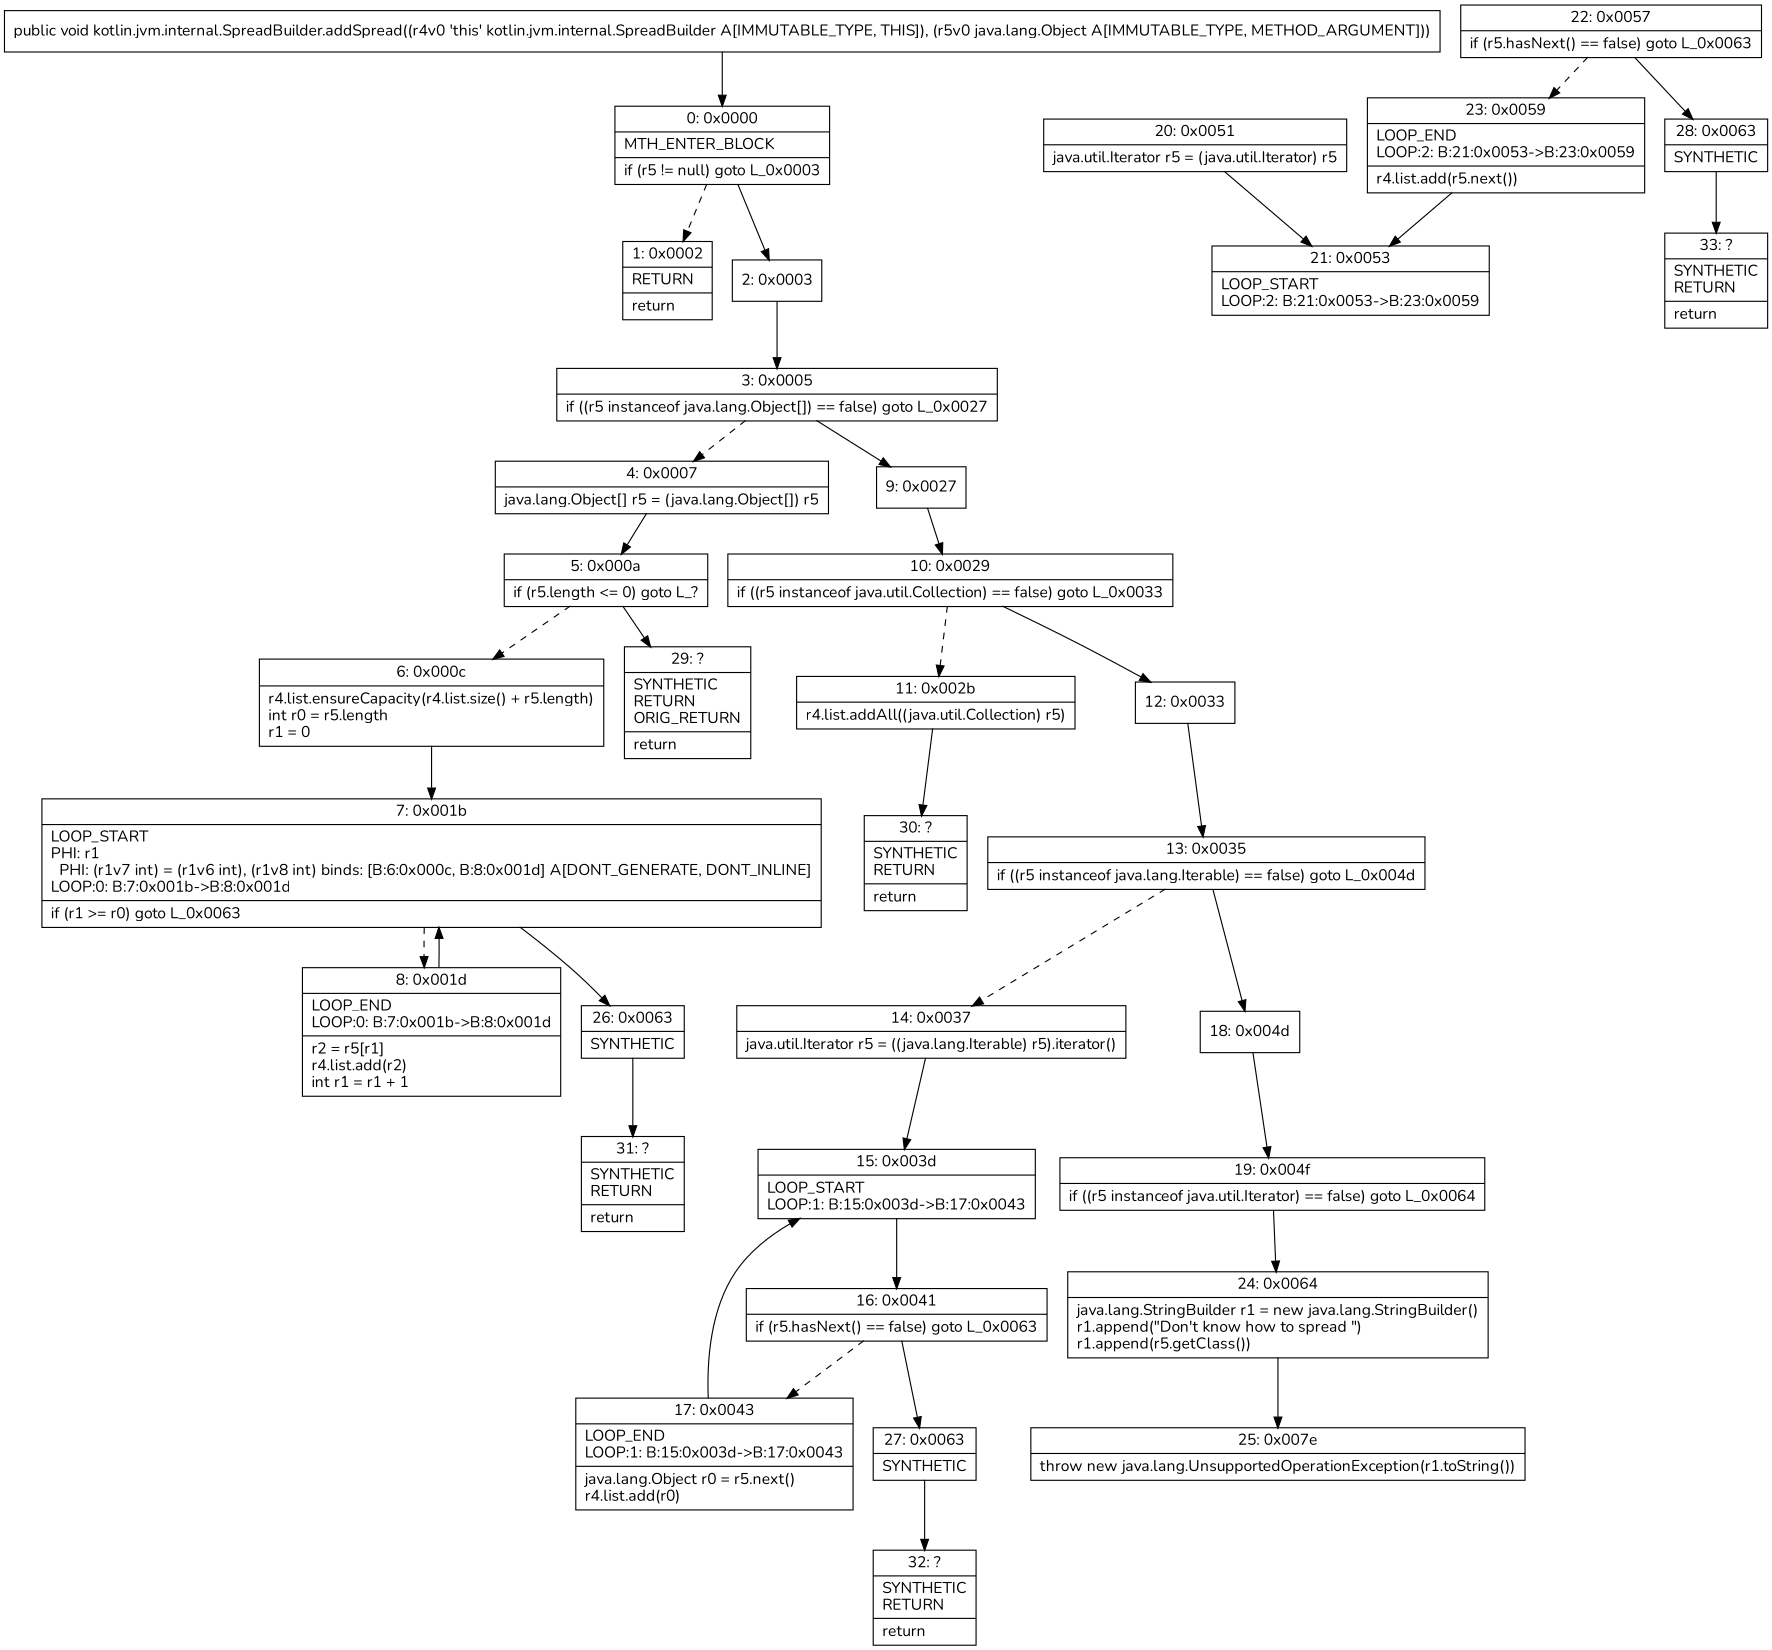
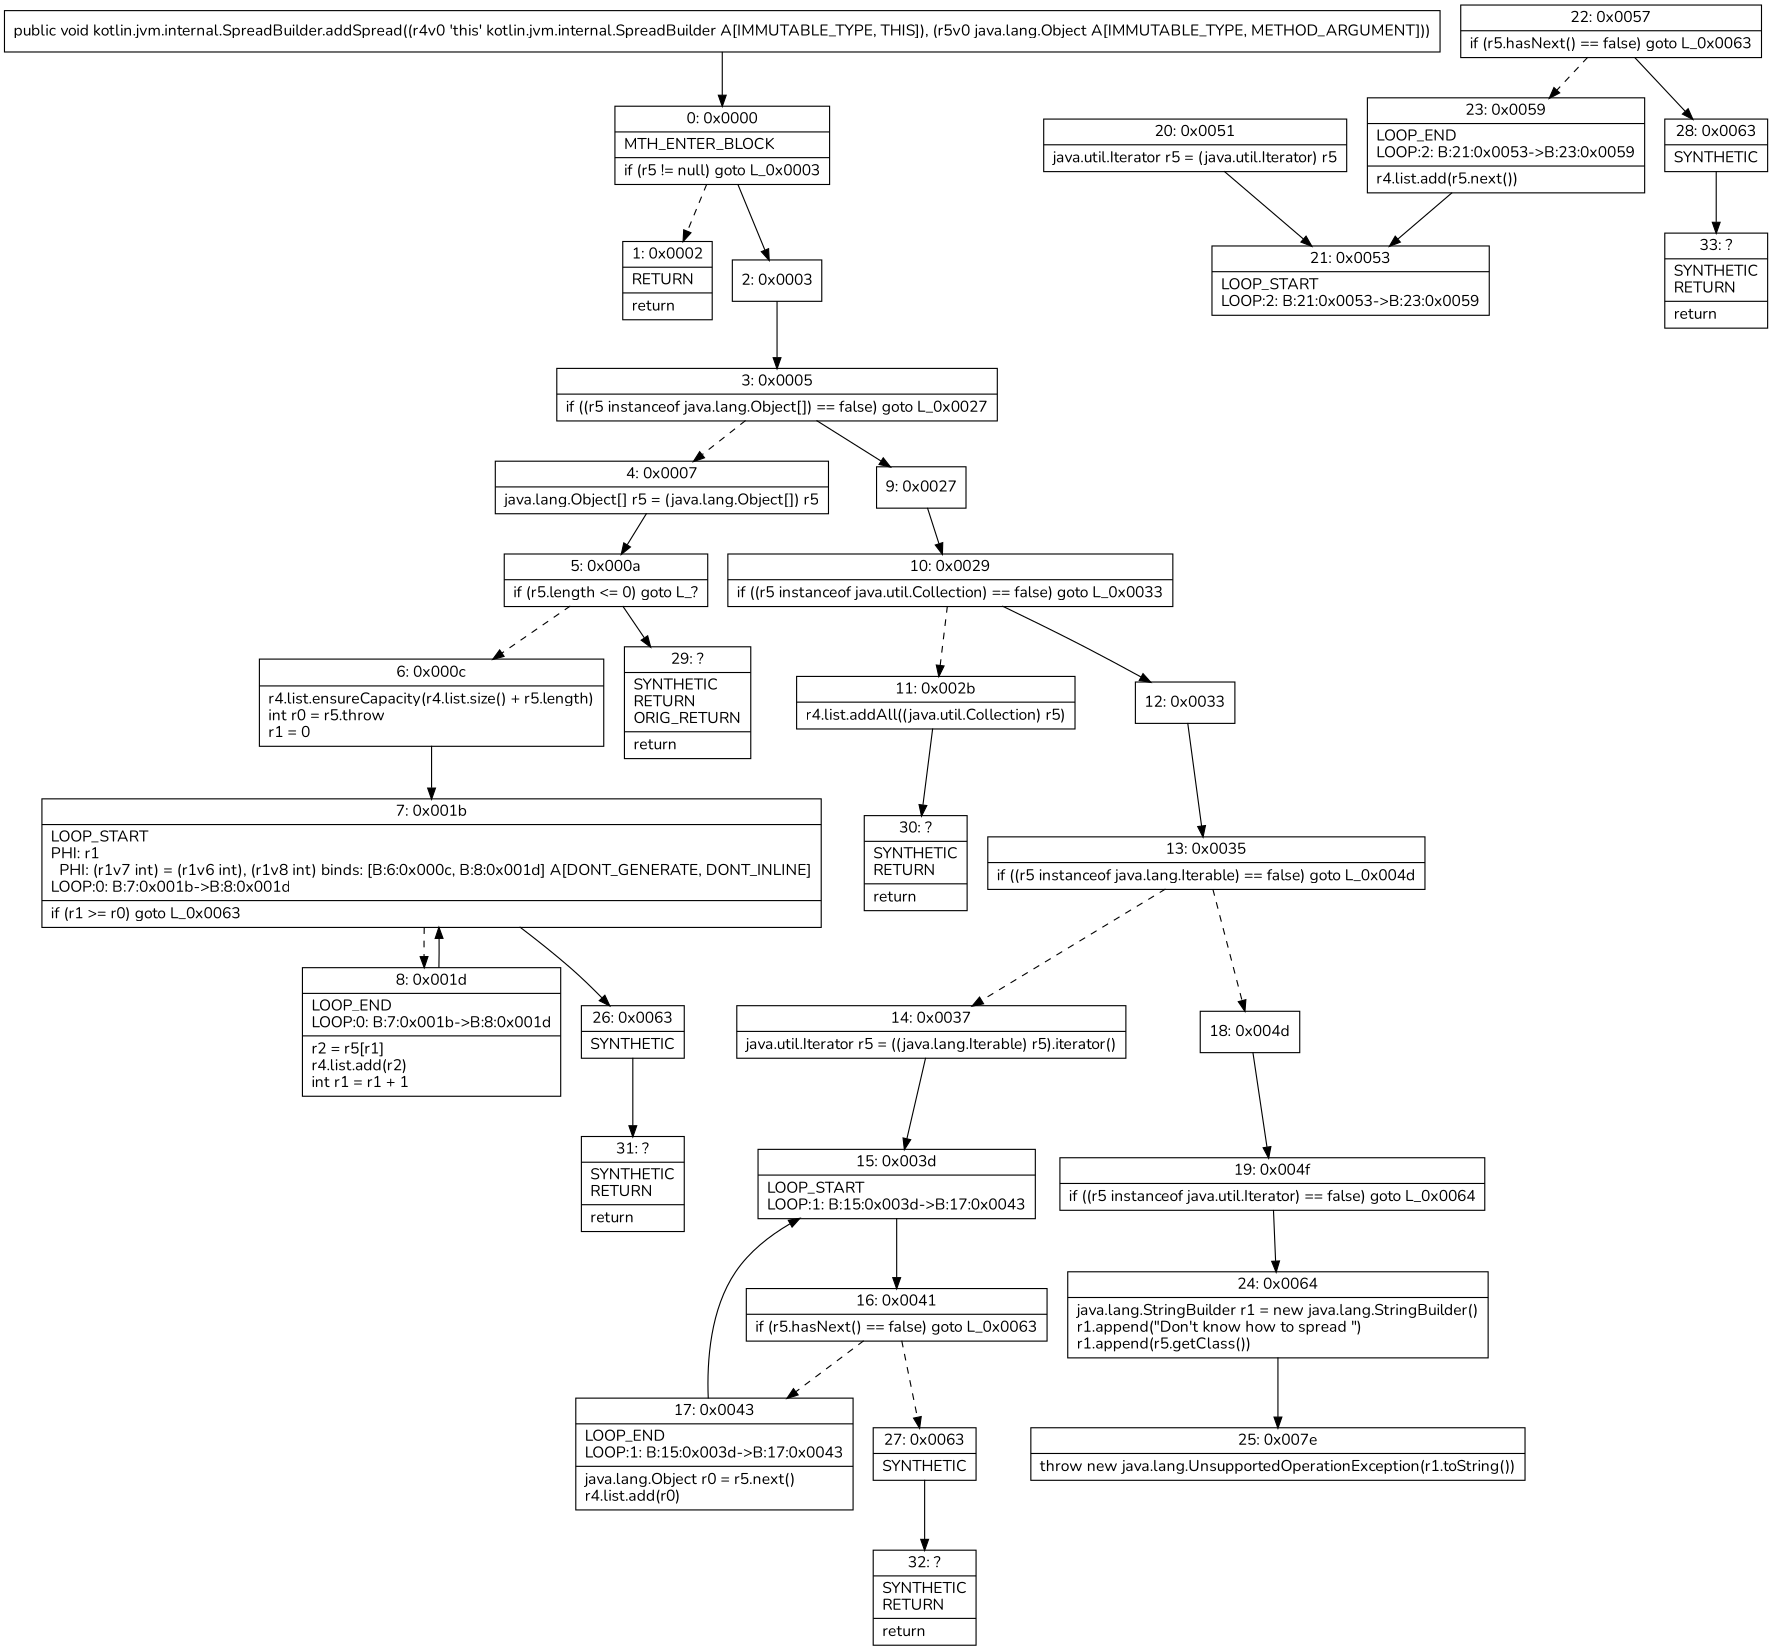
node "6: 0x000c": text "int r0 = r5.length" -> "int r0 = r5.throw"
edge "13: 0x0035" -> "18: 0x004d": style solid -> dashed
edge "16: 0x0041" -> "27: 0x0063": style solid -> dashed
